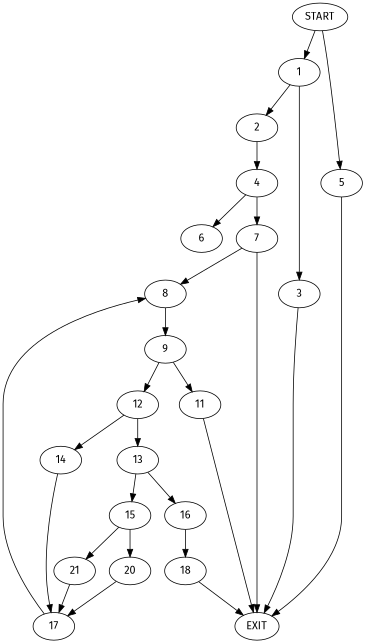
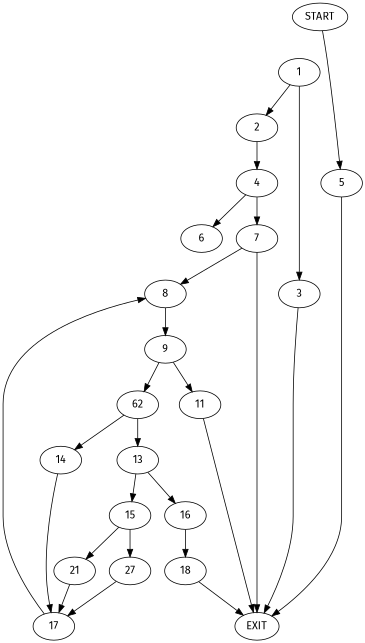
edge "START" -> "1": removed
node "12": label "12" -> "62"
node "20": label "20" -> "27"
